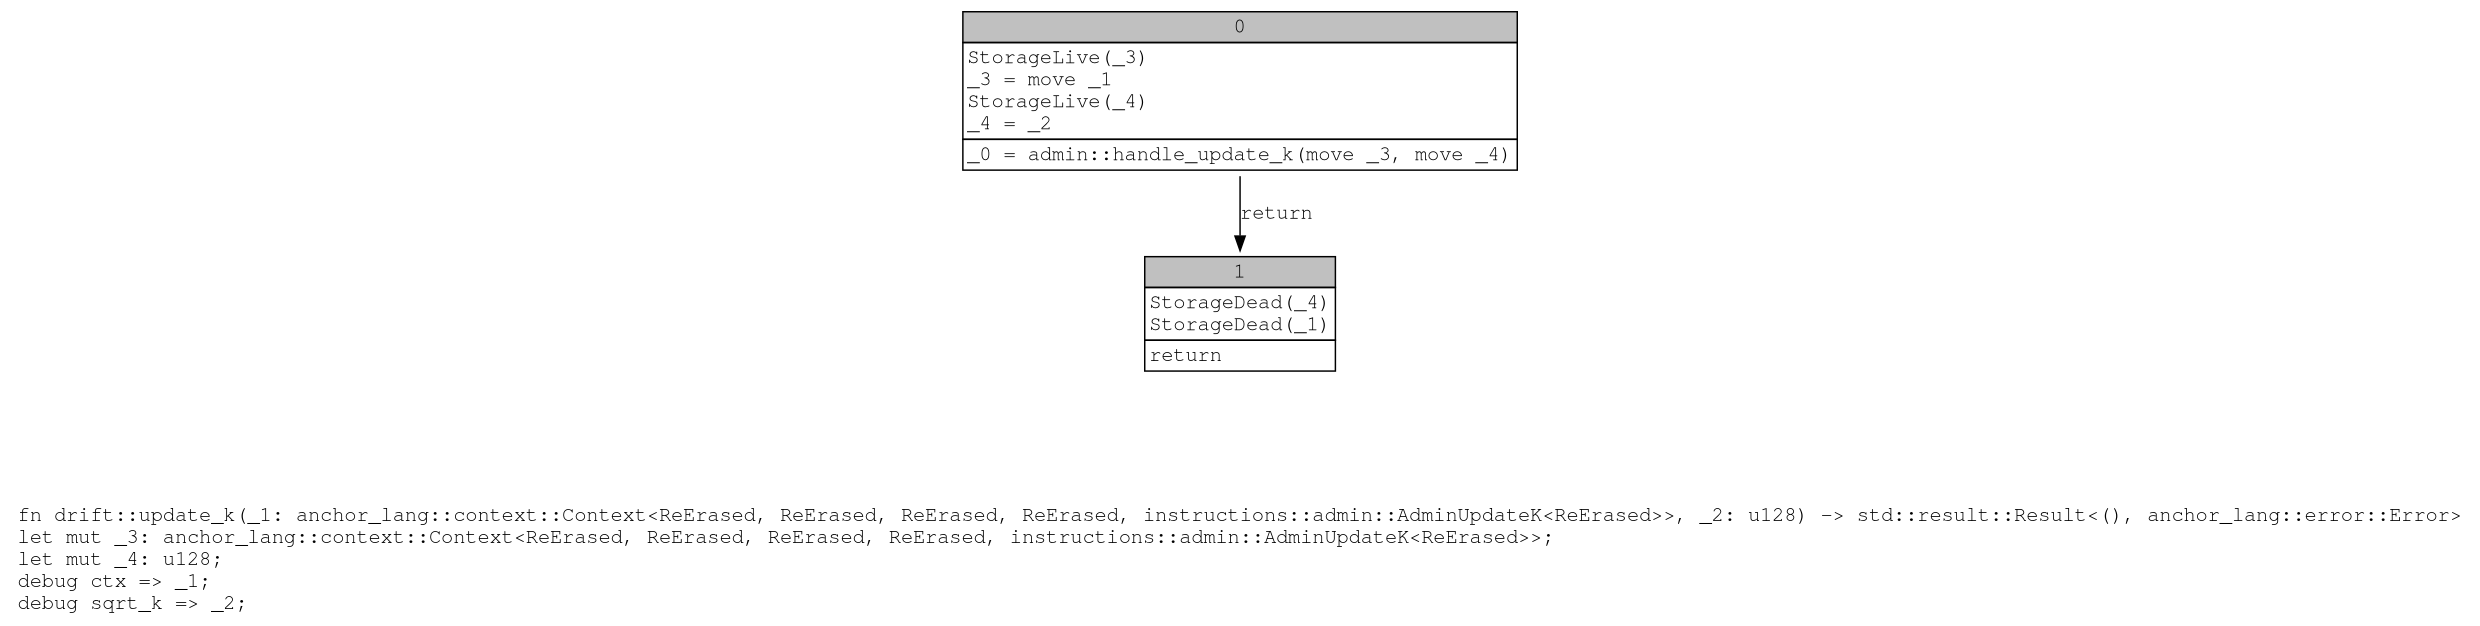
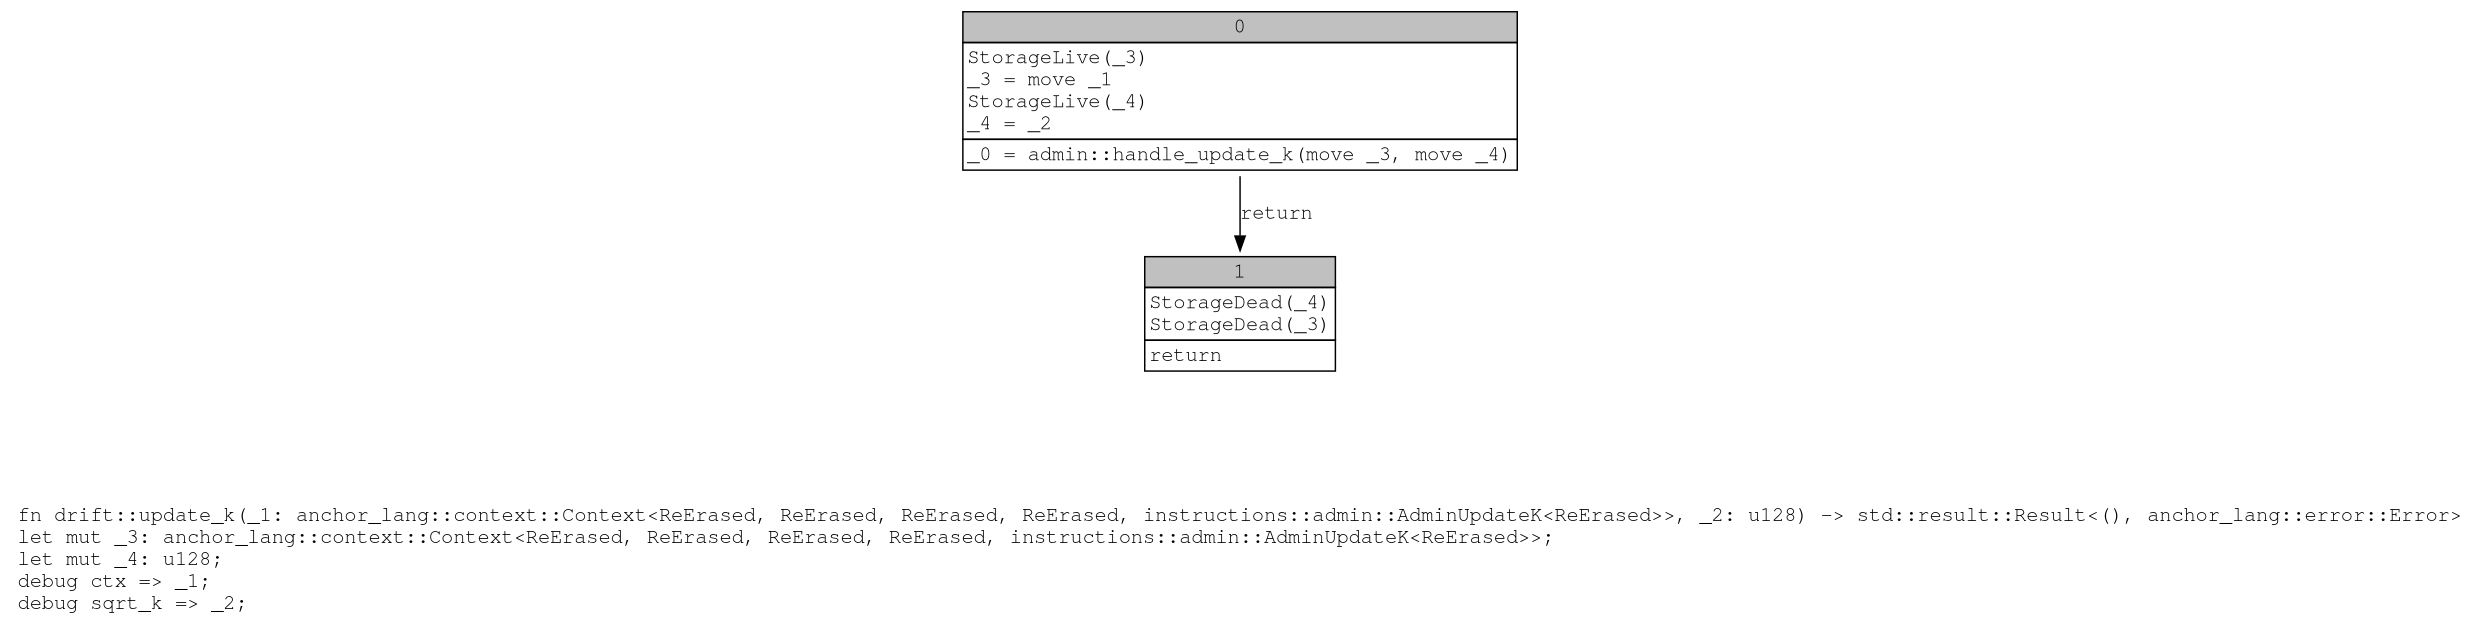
node "1": text "StorageDead(_1)" -> "StorageDead(_3)"
